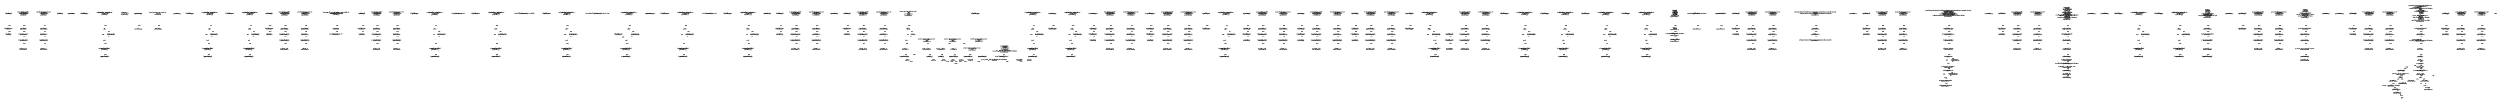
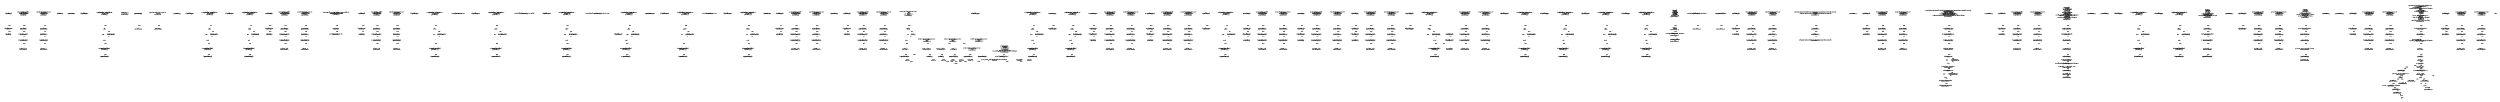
edge "129_ address payable winner_TOD9; 769-new_variable-130-130" -> "131_ end_if": now "131_ if 781-if-132-134" -> "131_ end_if"
edge "343_ address payable owner_TOD40; 1994-new_variable-344-344" -> "344_ uint256 reward_TOD40; 1998-new_variable-345-345": now "334_ end_if" -> "344_ uint256 reward_TOD40; 1998-new_variable-345-345"
